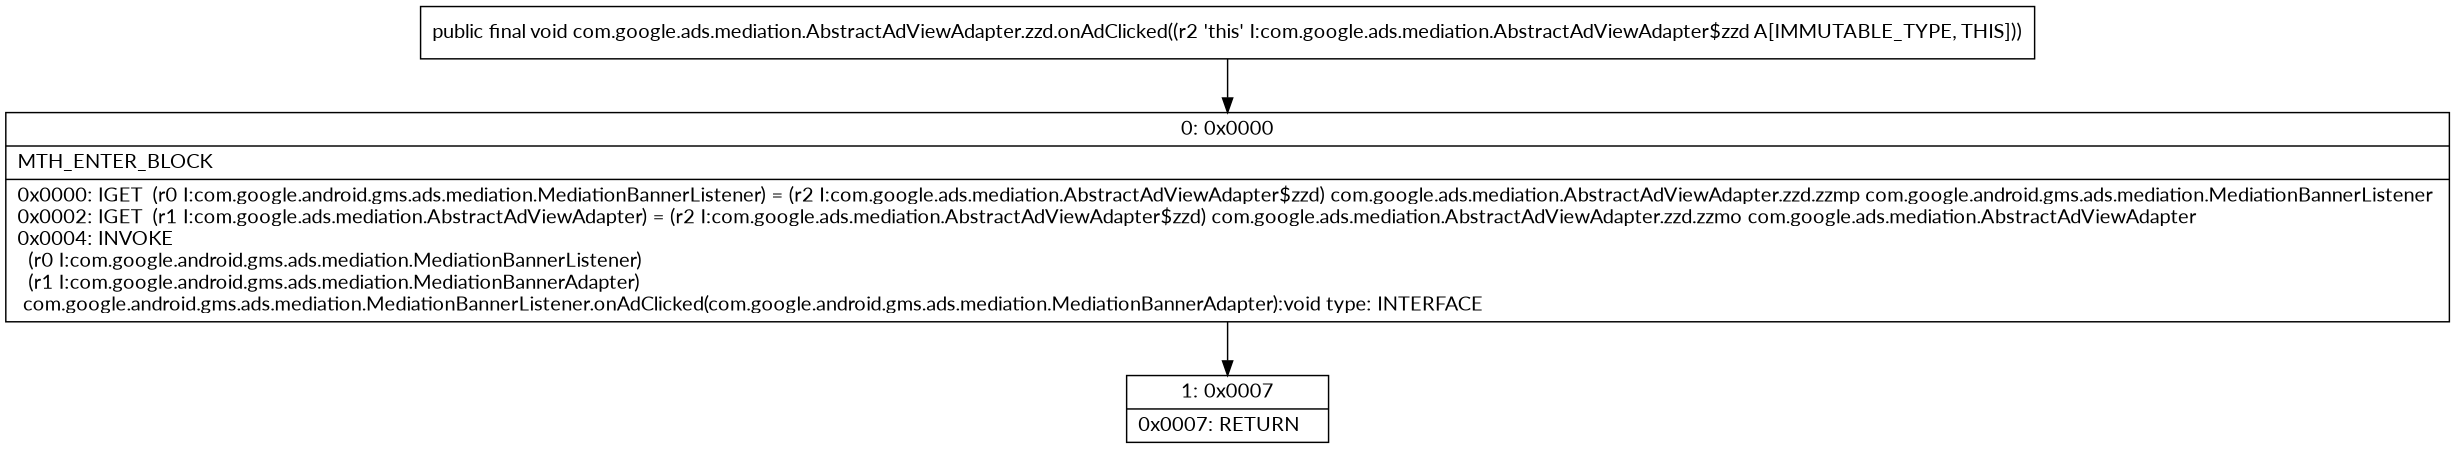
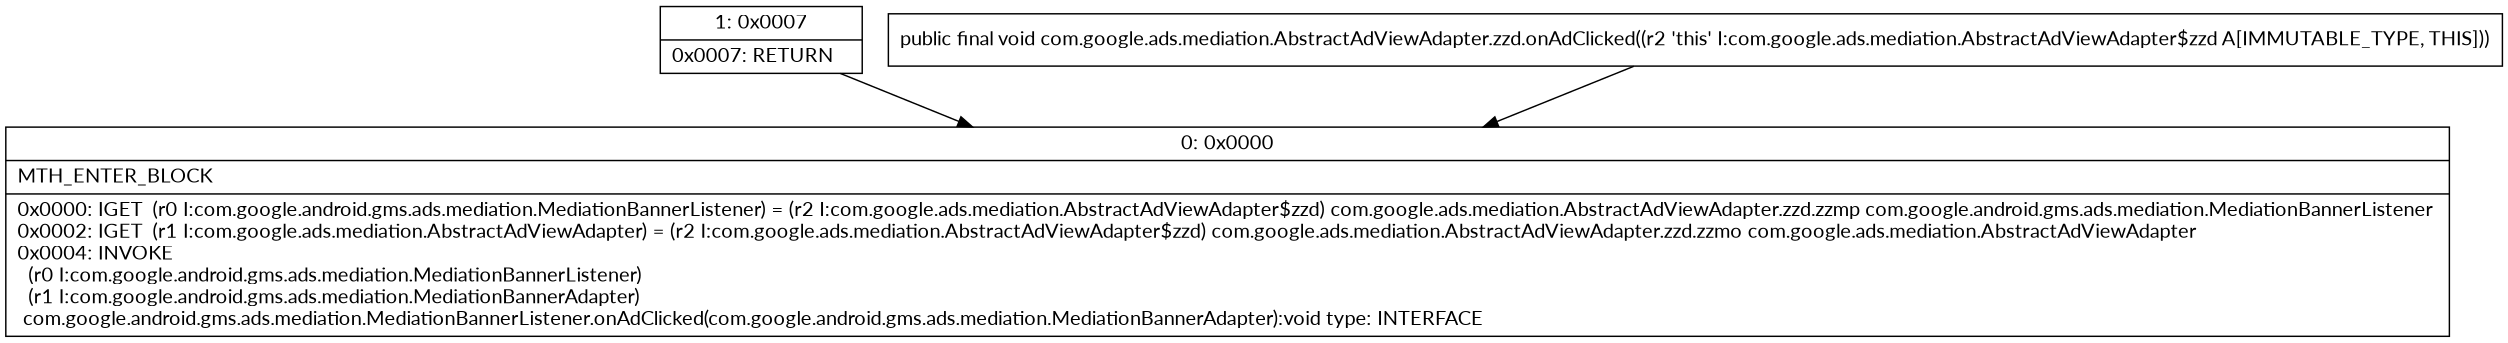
edge "0: 0x0000" -> "1: 0x0007": reversed
